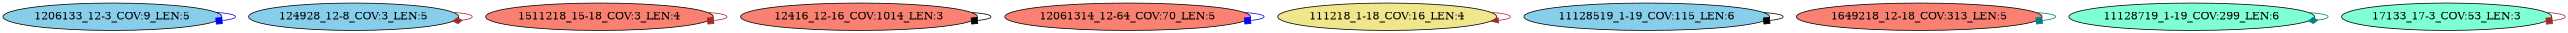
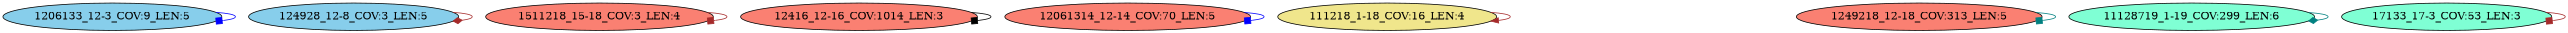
node "12061314_12-64_COV:70_LEN:5": label "12061314_12-64_COV:70_LEN:5" -> "12061314_12-14_COV:70_LEN:5"
node "11128519_1-19_COV:115_LEN:6": removed
node "1649218_12-18_COV:313_LEN:5": label "1649218_12-18_COV:313_LEN:5" -> "1249218_12-18_COV:313_LEN:5"
